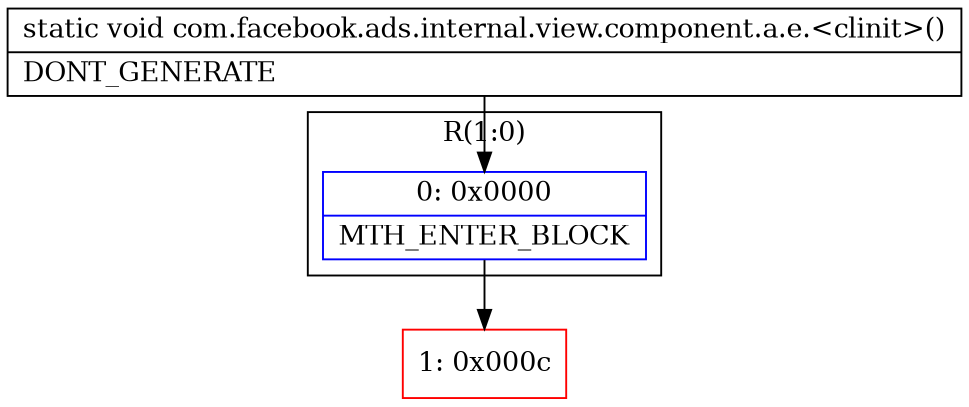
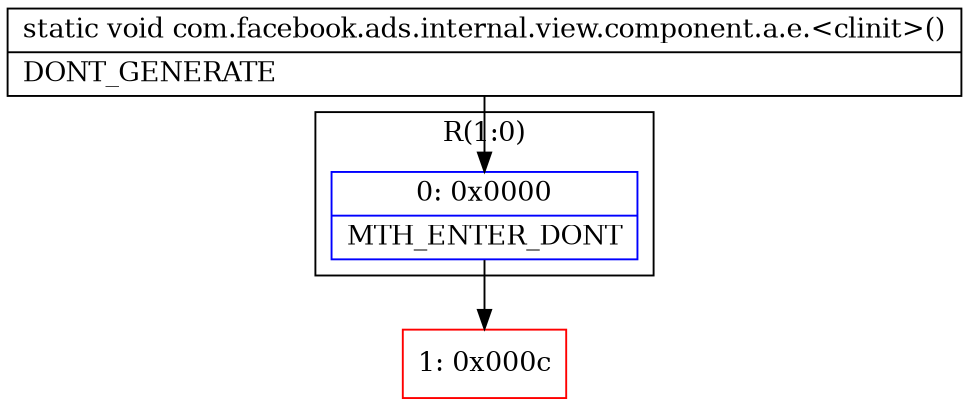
node "0: 0x0000": text "MTH_ENTER_BLOCK" -> "MTH_ENTER_DONT"
